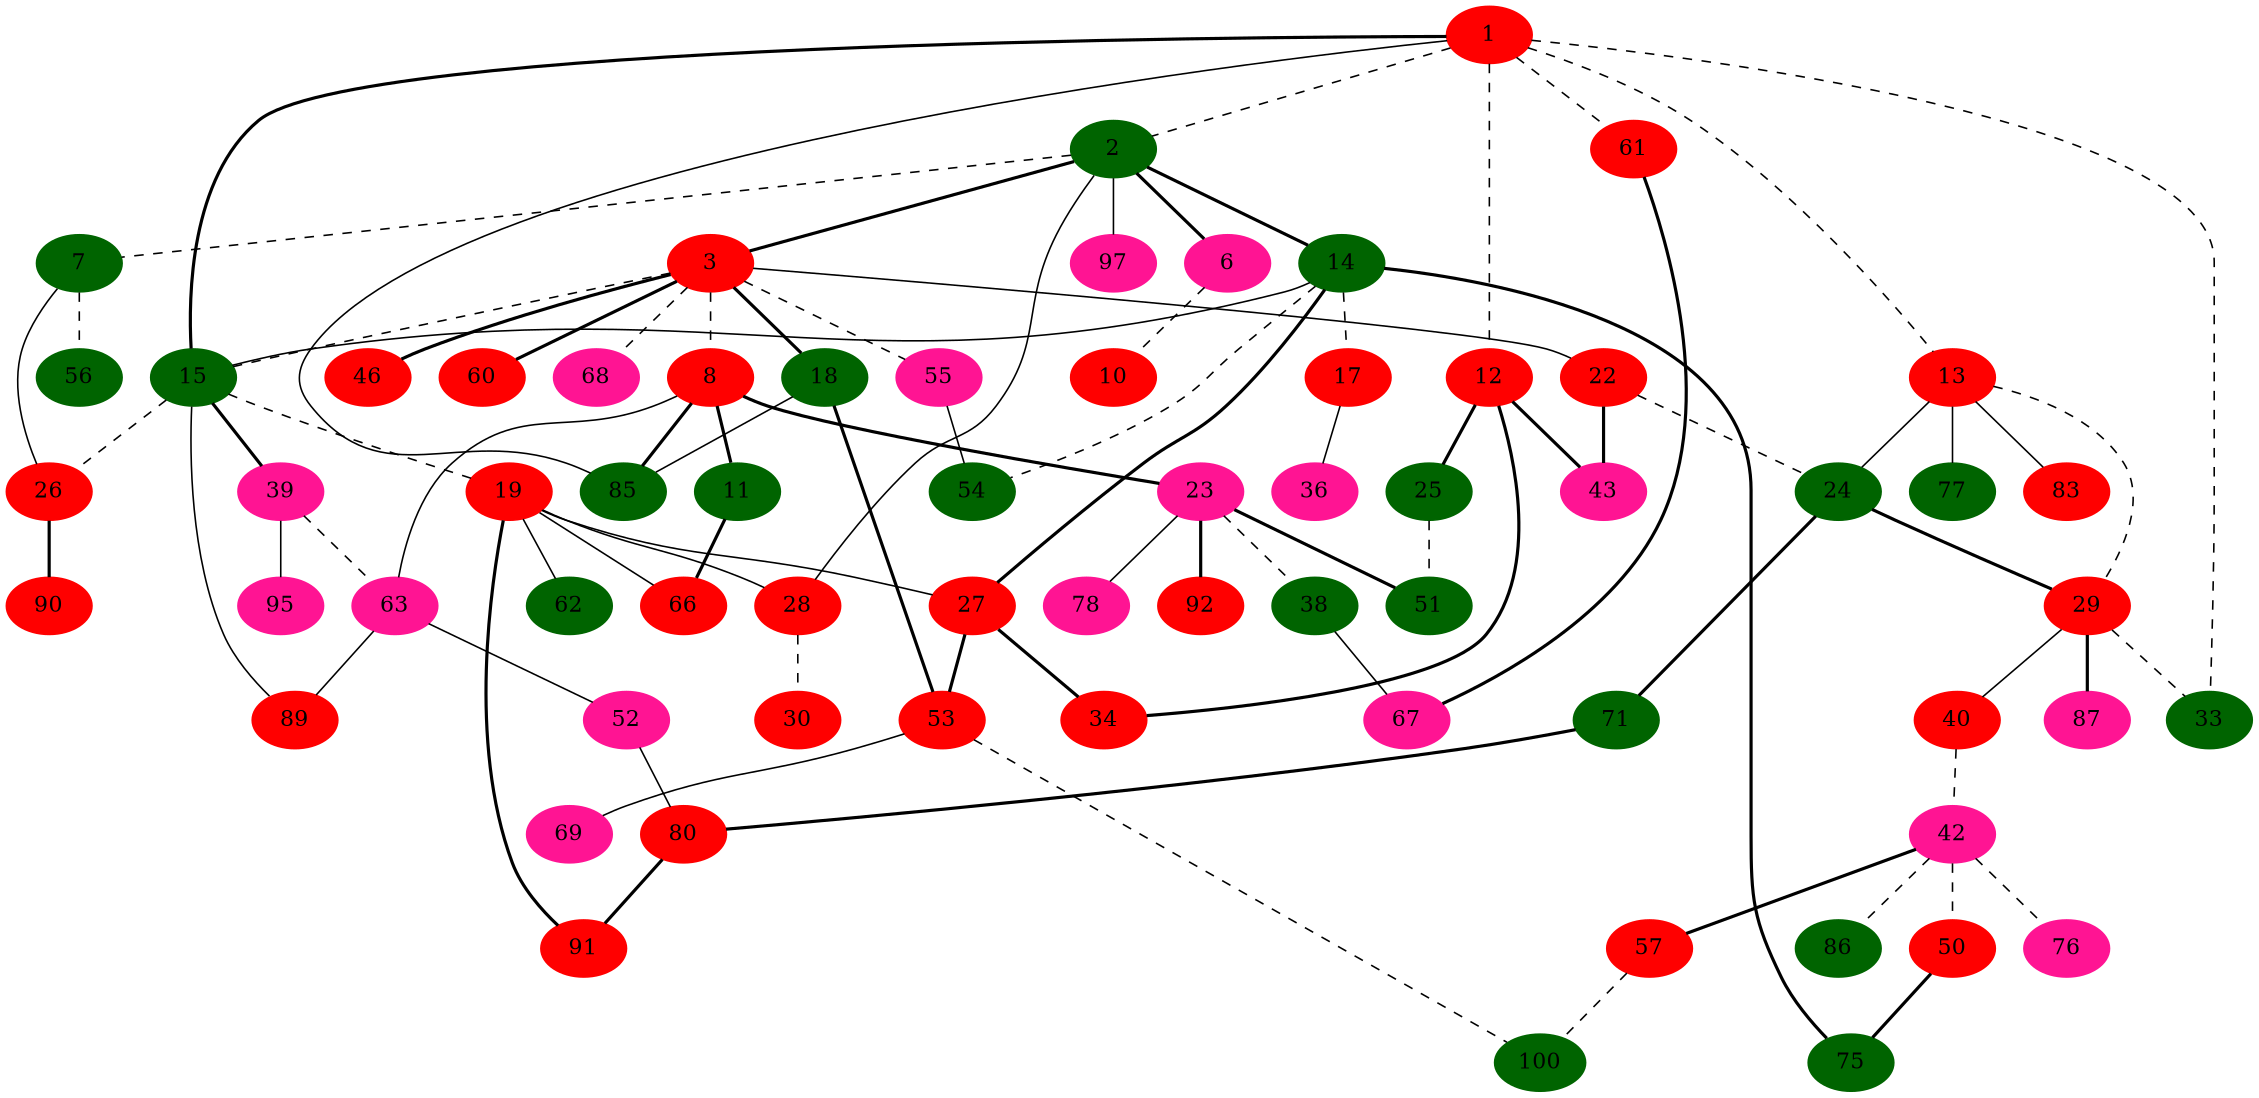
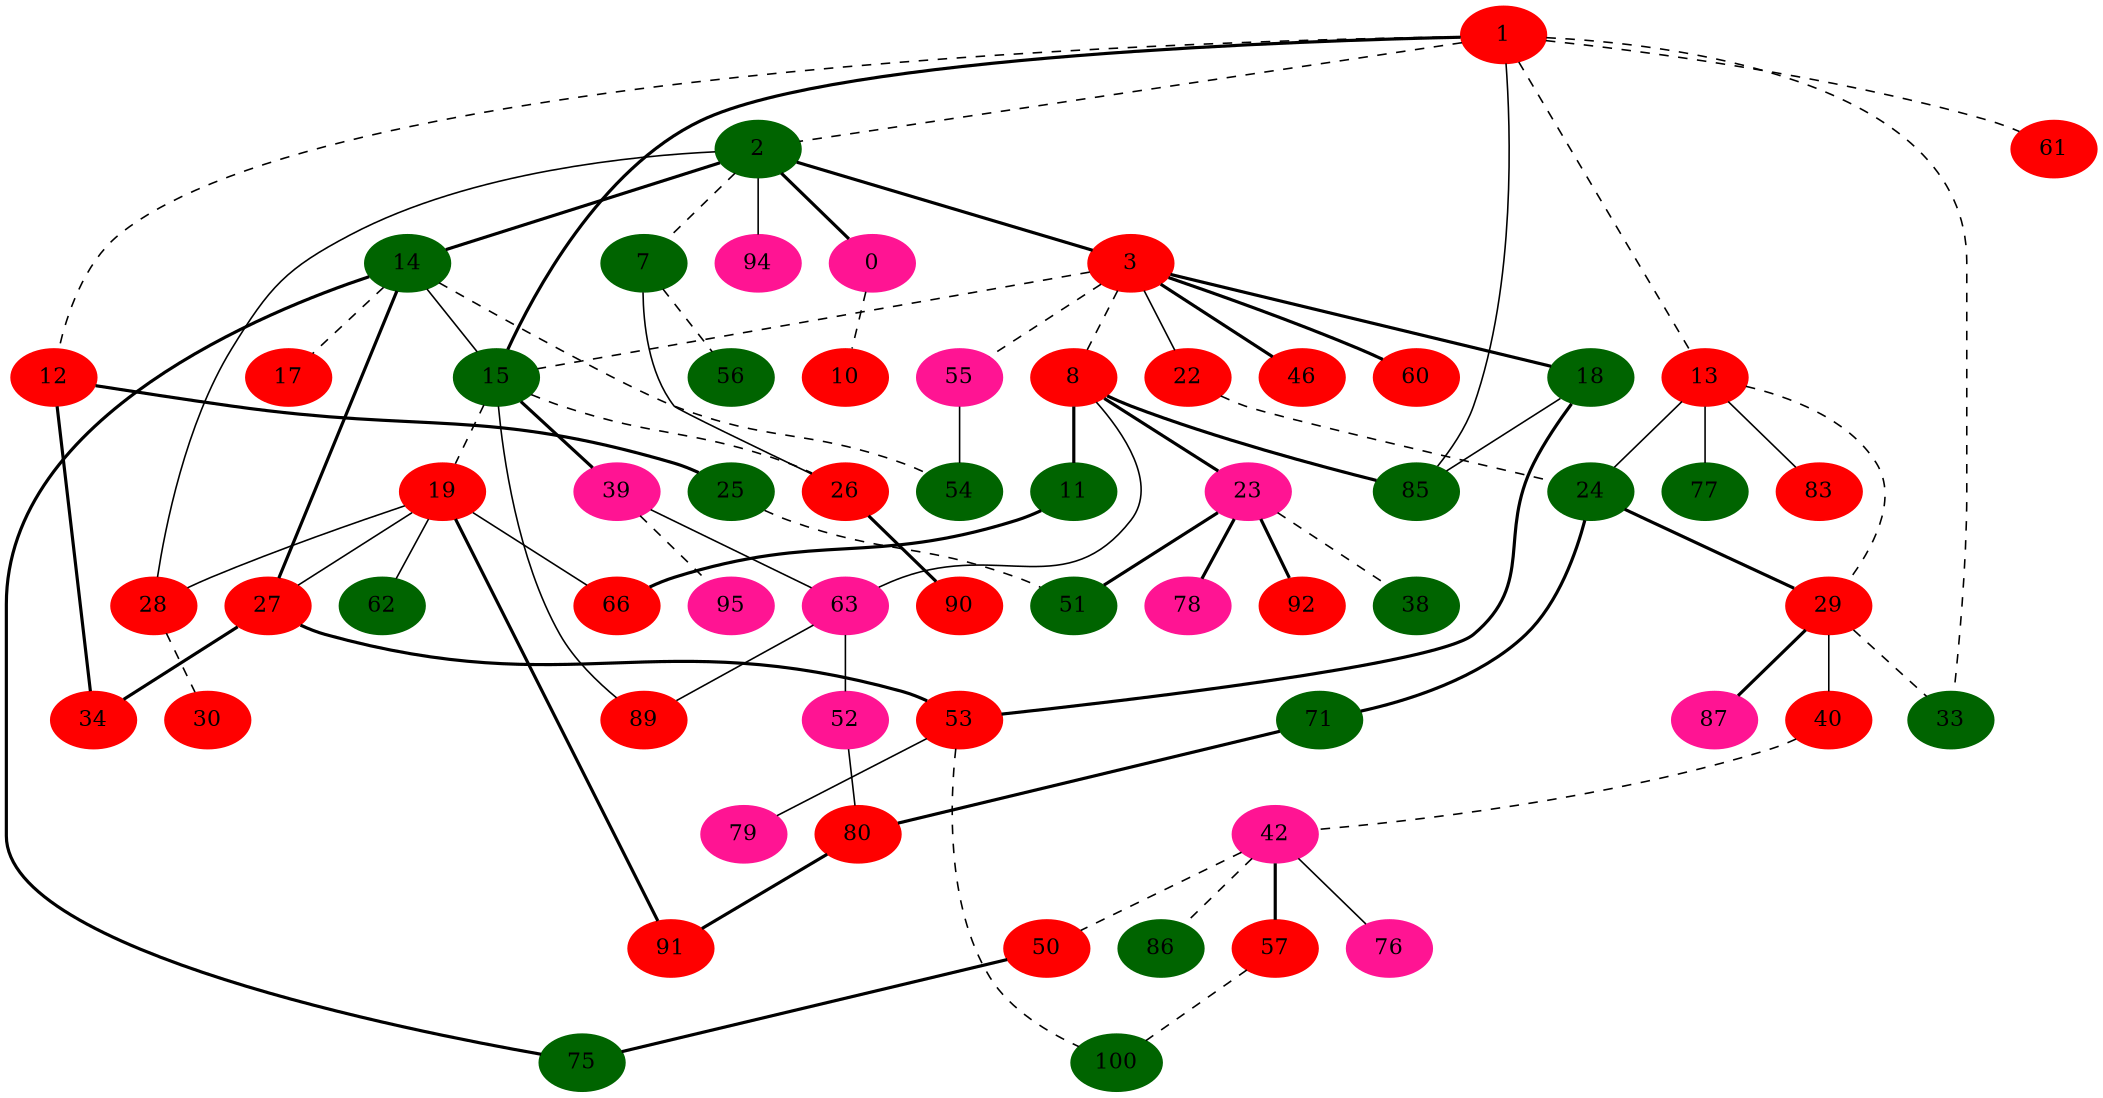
node "97": label "97" -> "94"
node "6": label "6" -> "0"
node "68": removed
node "36": removed
node "43": removed
edge "39" -- "95": style solid -> dashed
edge "39" -- "63": style dashed -> solid
edge "23" -- "78": style solid -> bold
node "67": removed
node "69": label "69" -> "79"
edge "42" -- "76": style dashed -> solid
